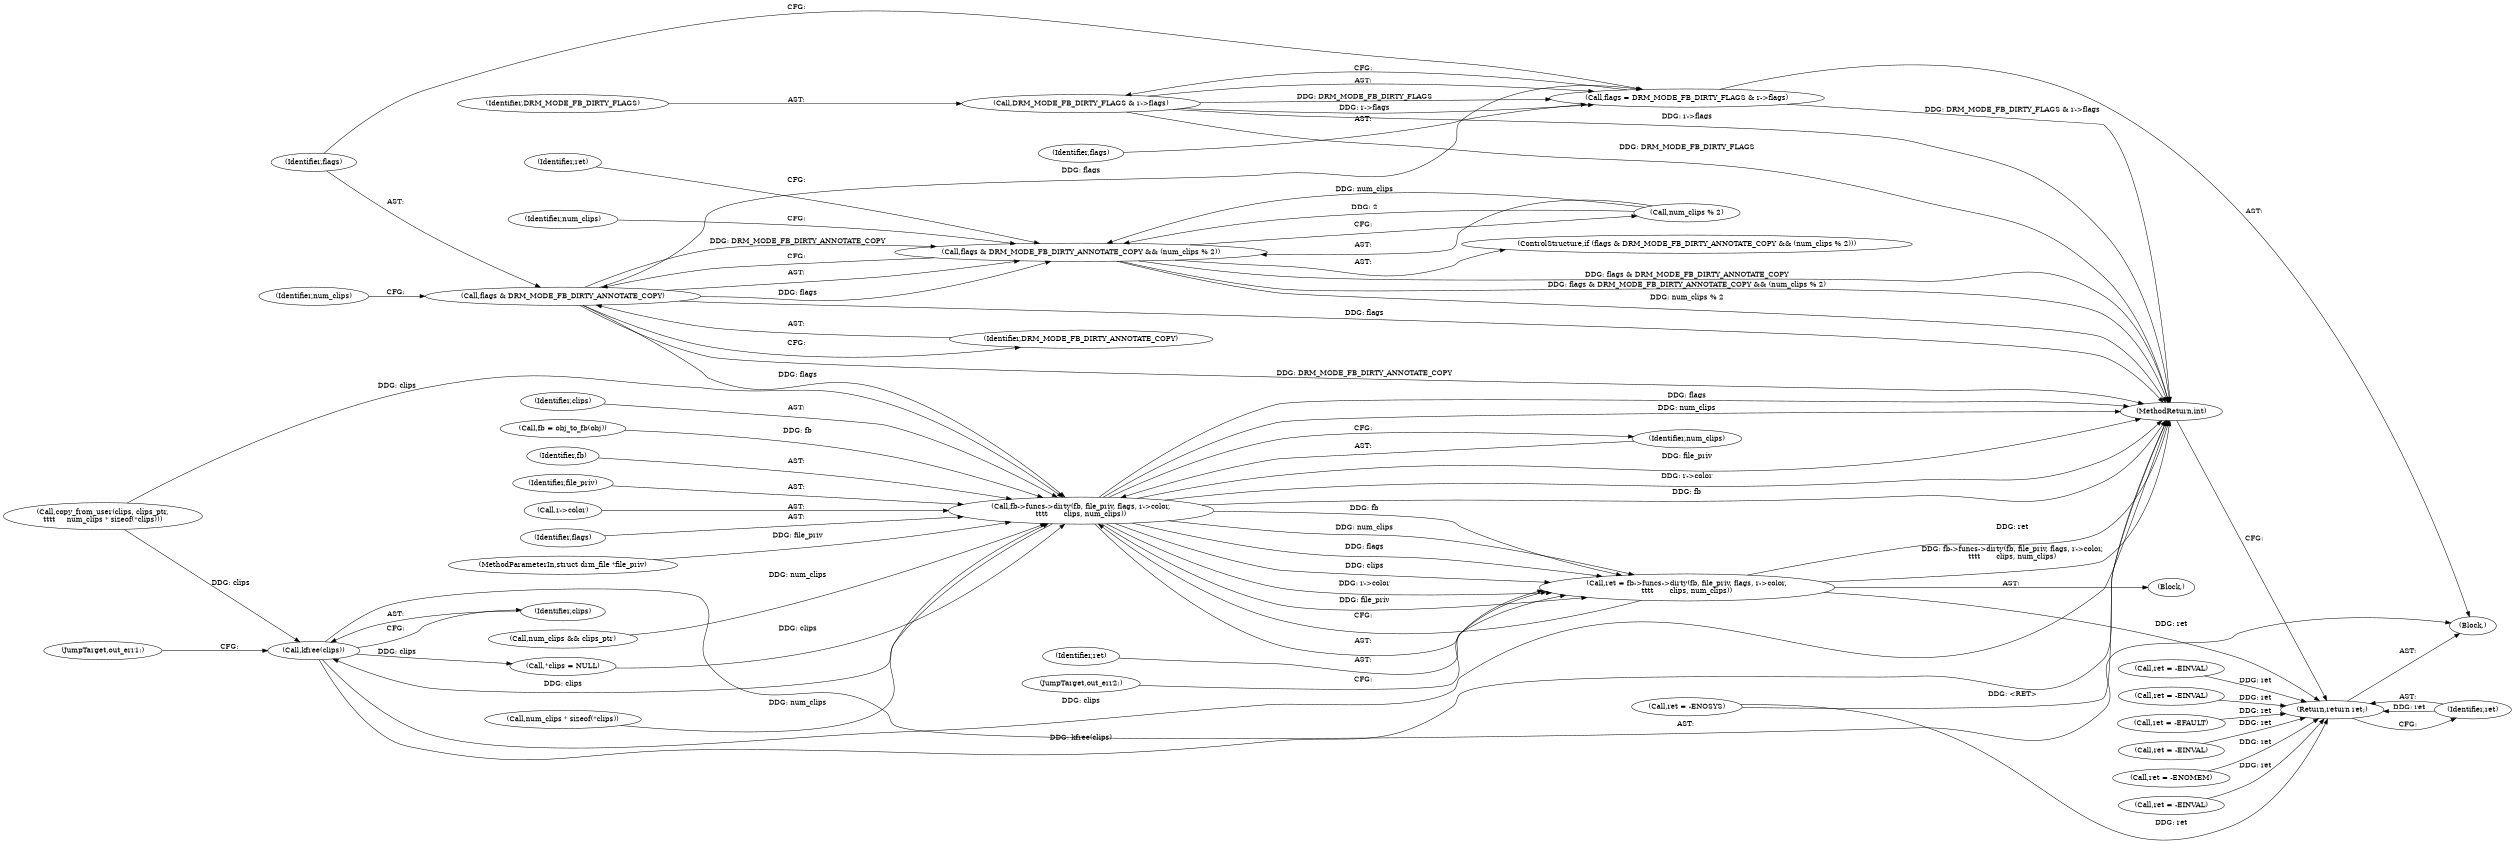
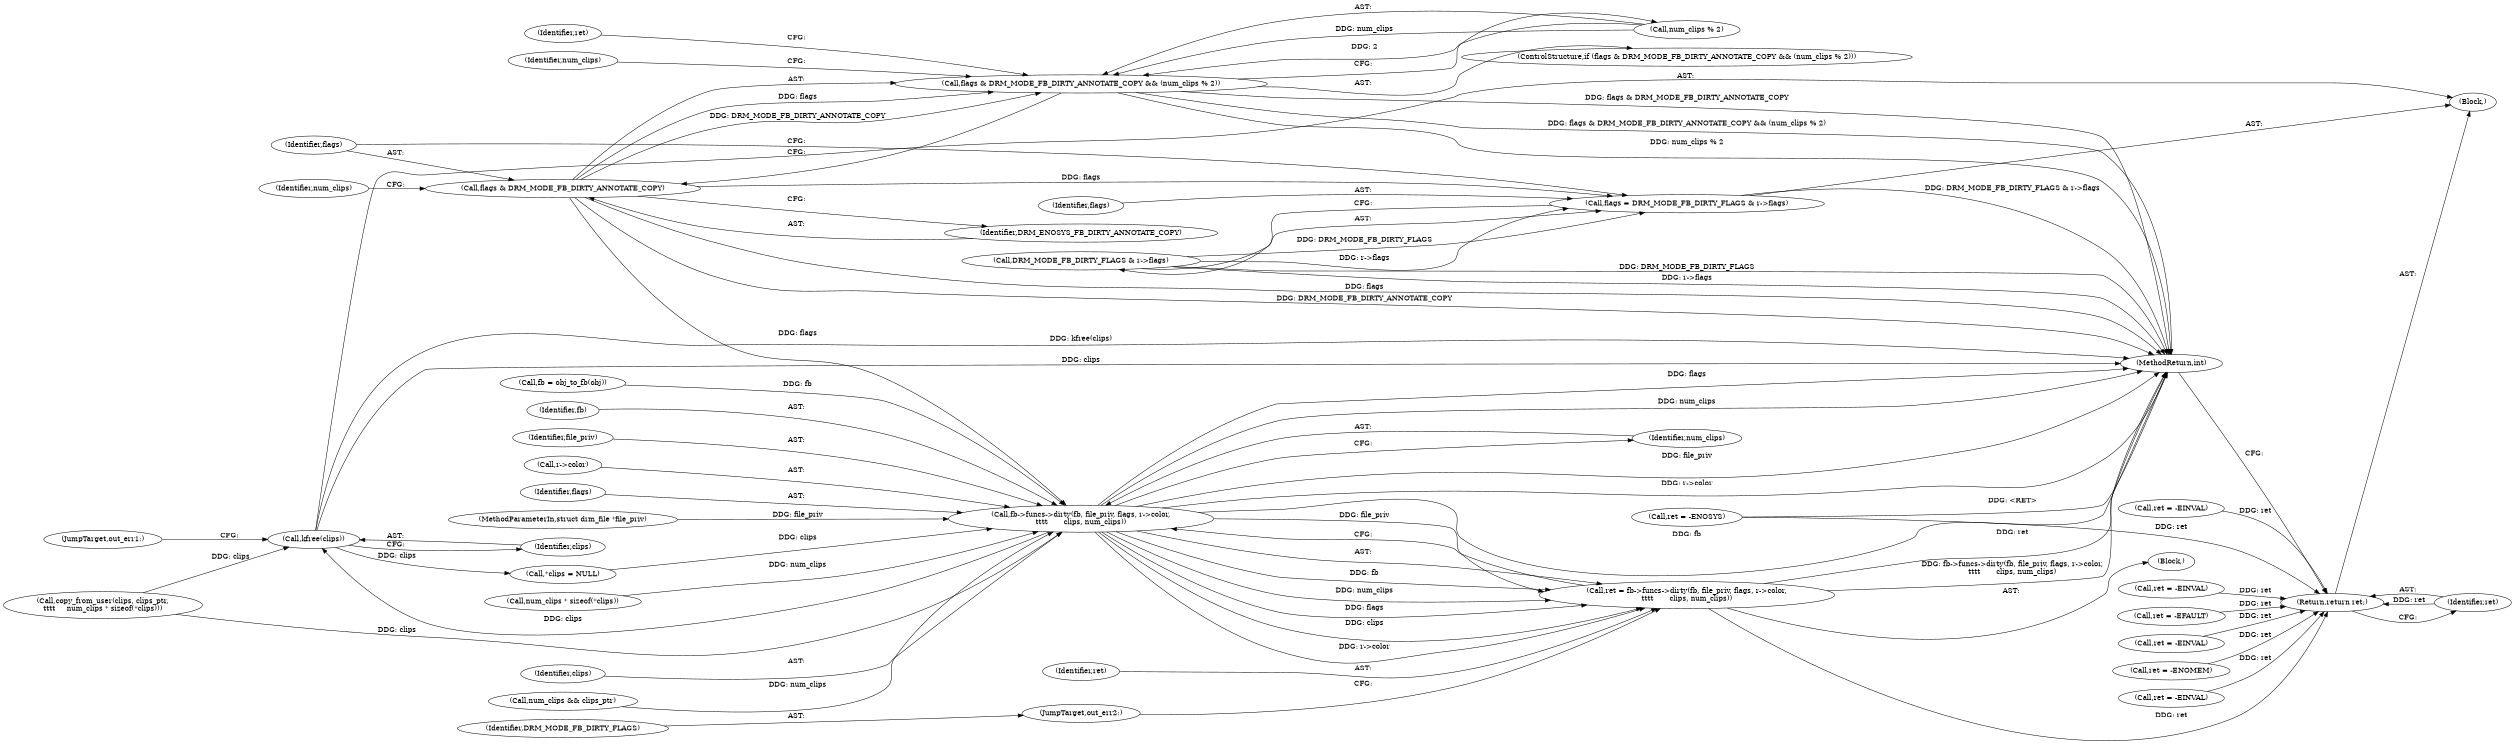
edge "(Identifier,DRM_MODE_FB_DIRTY_FLAGS)" -> "(Call,DRM_MODE_FB_DIRTY_FLAGS & r->flags)": now "(Identifier,DRM_MODE_FB_DIRTY_FLAGS)" -> "(JumpTarget,out_err2:)"
node "(Identifier,DRM_MODE_FB_DIRTY_ANNOTATE_COPY)": label "(Identifier,DRM_MODE_FB_DIRTY_ANNOTATE_COPY)" -> "(Identifier,DRM_ENOSYS_FB_DIRTY_ANNOTATE_COPY)"
